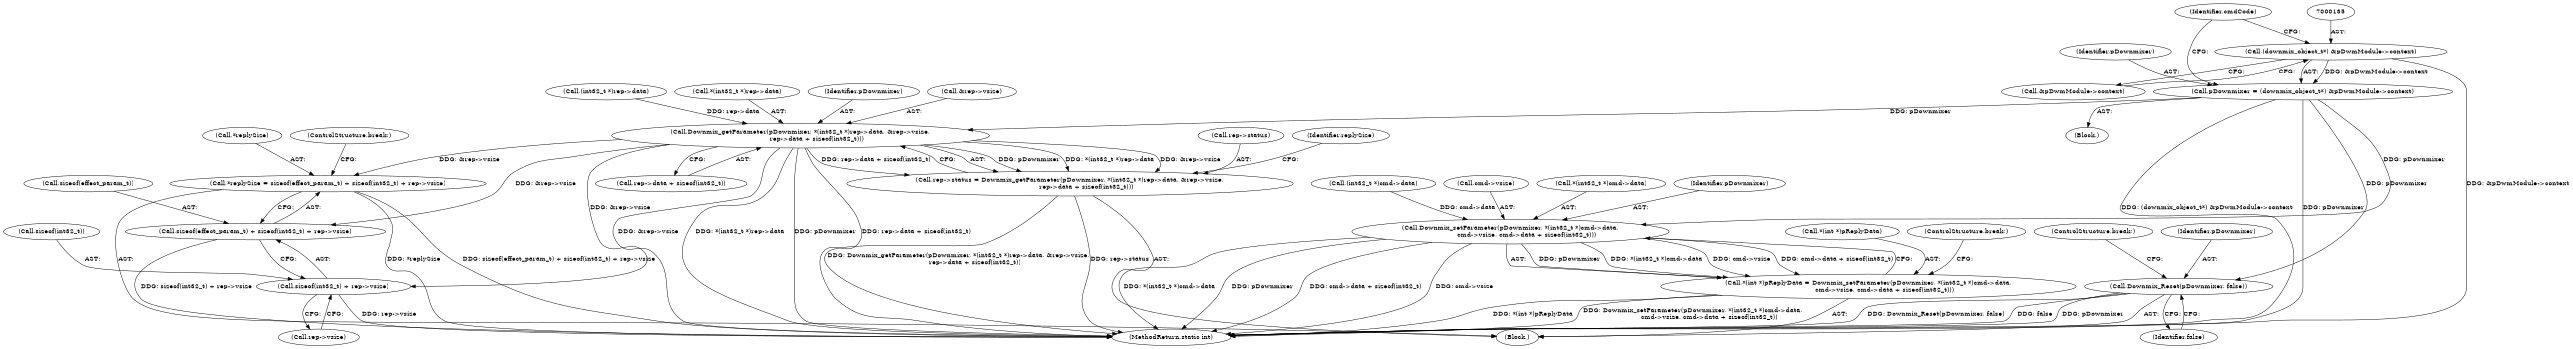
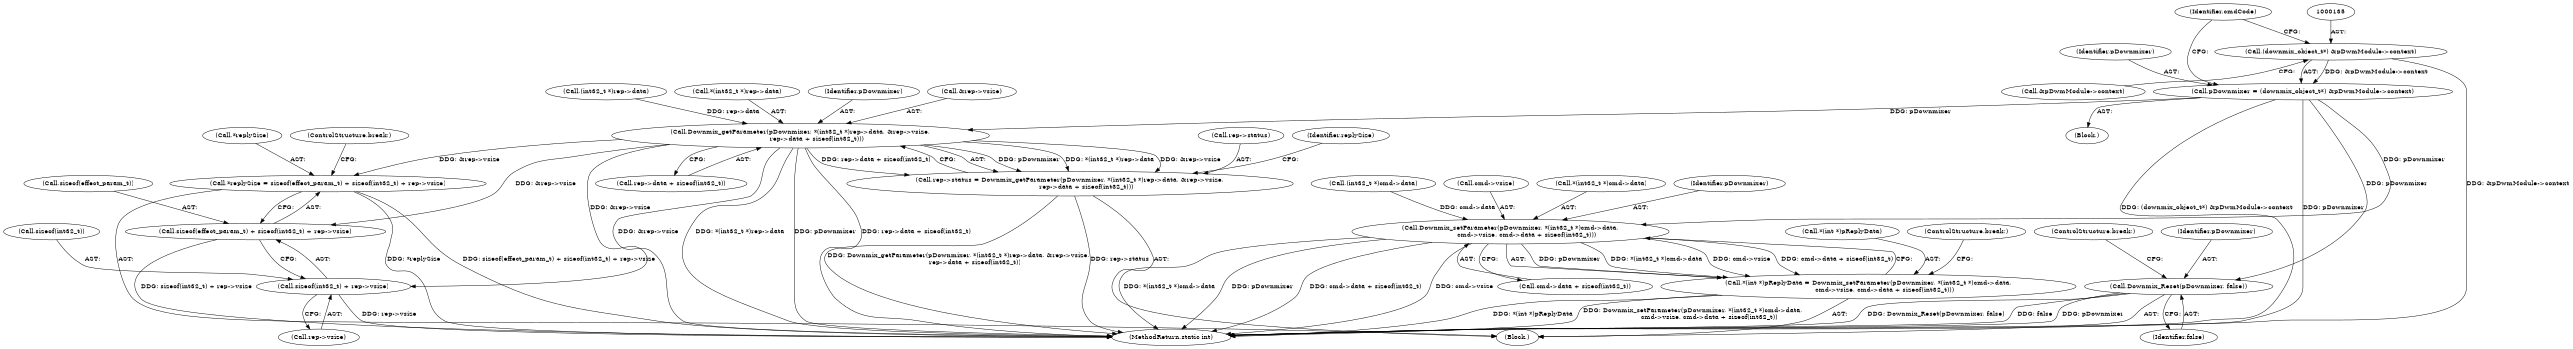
node "7000135": label "7000135" -> "1000135"
edge "(Call,(downmix_object_t*) &pDwmModule->context)" -> "(Call,&pDwmModule->context)": removed, label "CFG:"
node "(Call,cmd->data + sizeof(int32_t))": added
edge "(Call,rep->vsize)" -> "(Call,sizeof(int32_t) + rep->vsize)": label "CFG: " -> "AST: "
edge "(Identifier,false)" -> "(Call,Downmix_Reset(pDownmixer, false))": label "CFG: " -> "AST: "
